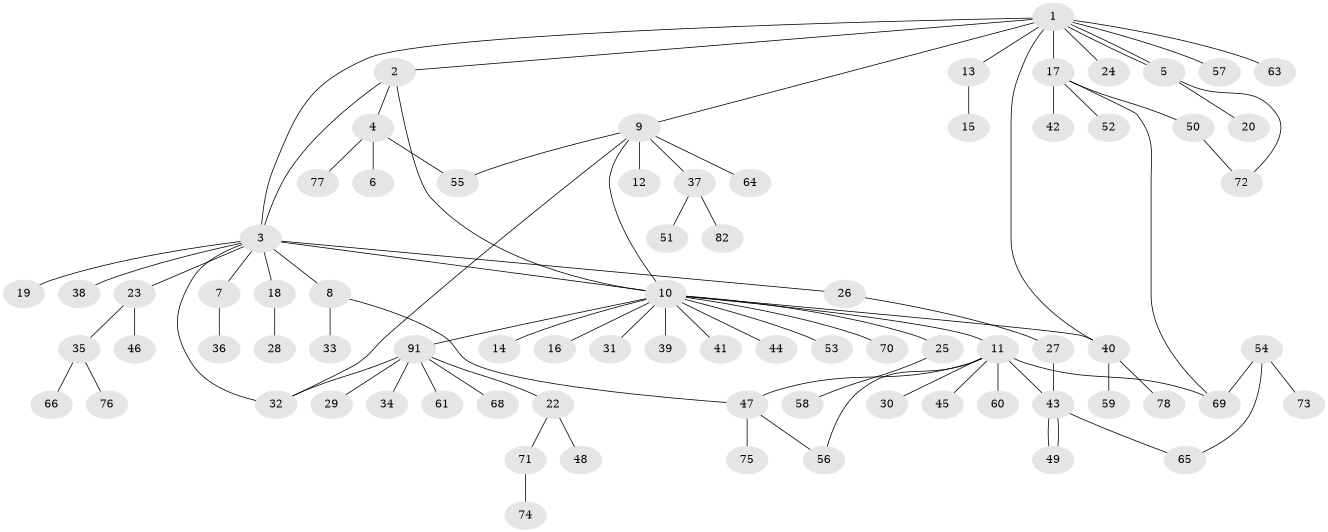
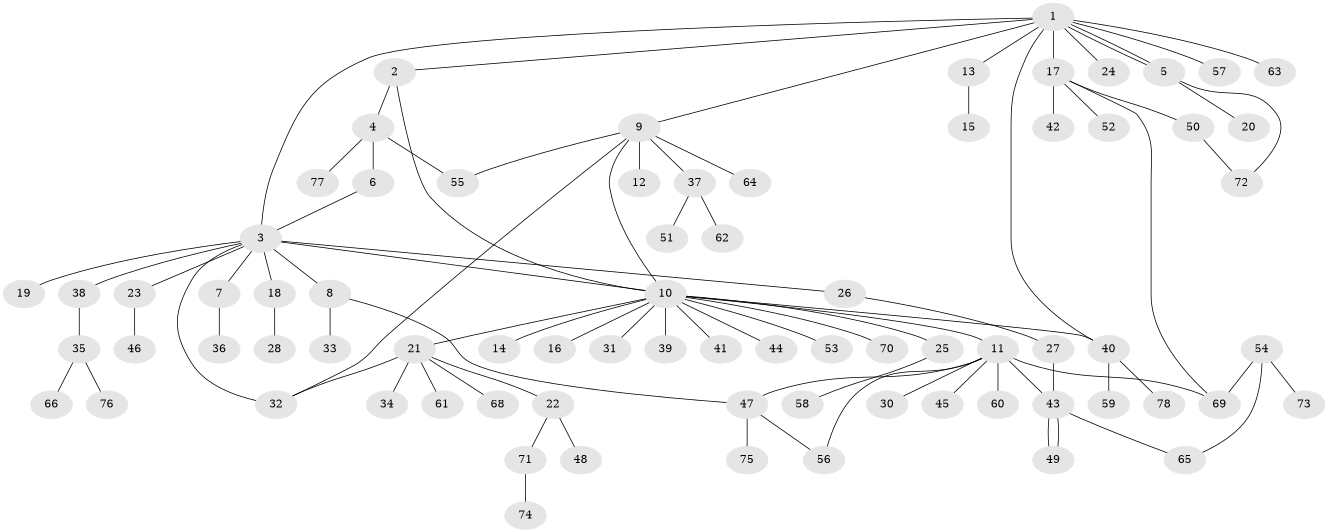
edge "2" -- "3": now "6" -- "3"
node "82": label "82" -> "62"
edge "23" -- "35": now "38" -- "35"
node "91": label "91" -> "21"
node "29": removed
